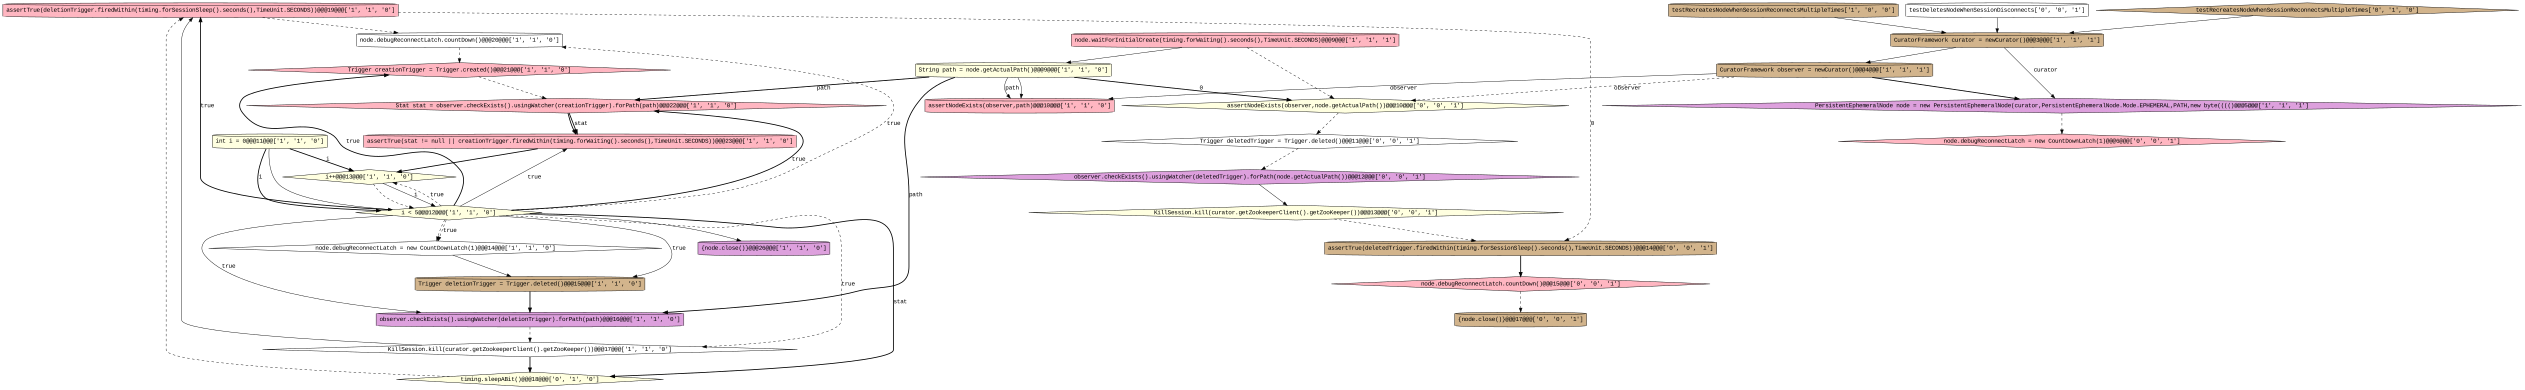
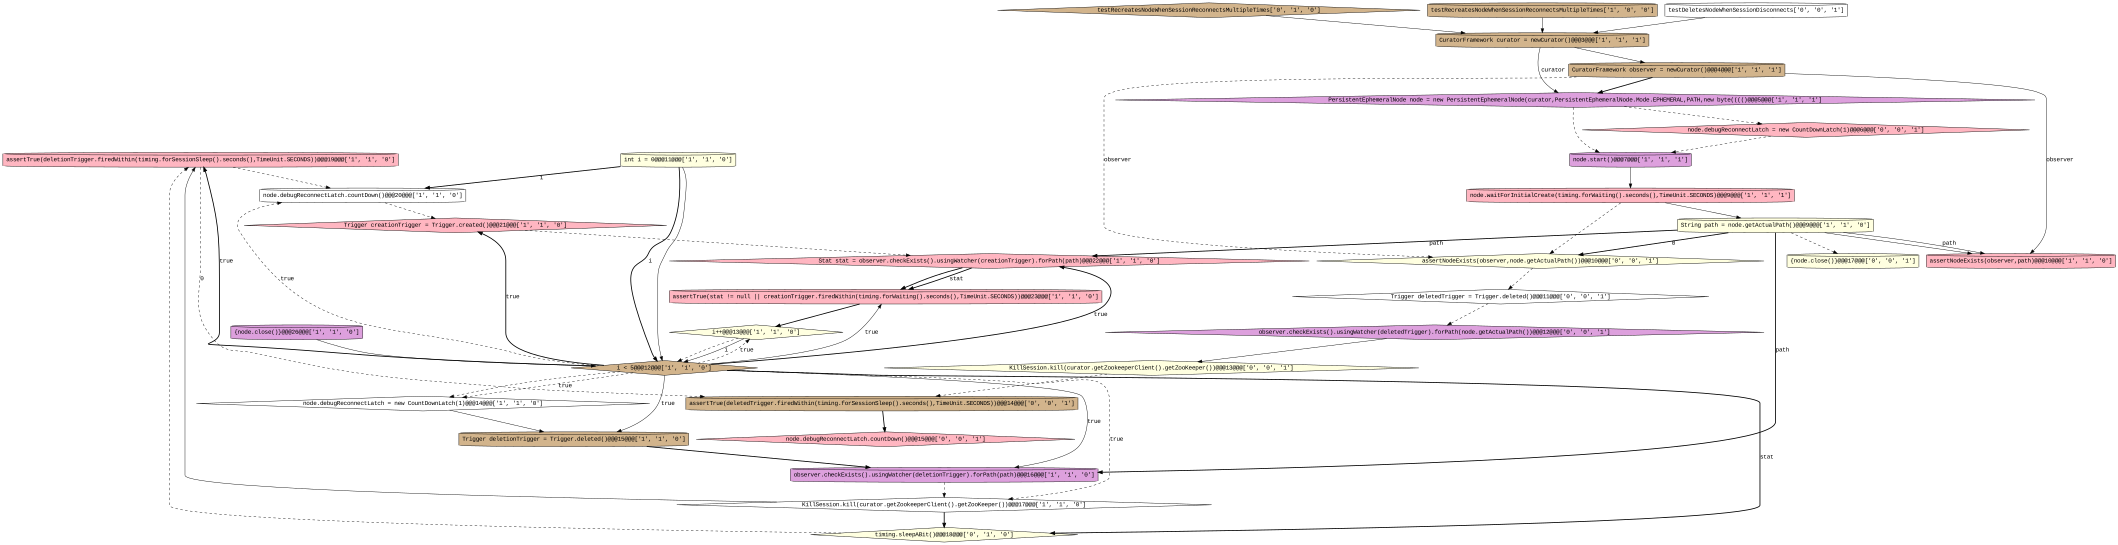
edge "int i = 0@@@11@@@['1', '1', '0']" -> "i++@@@13@@@['1', '1', '0']": now "int i = 0@@@11@@@['1', '1', '0']" -> "node.debugReconnectLatch.countDown()@@@20@@@['1', '1', '0']"
node "node.start()@@@7@@@['1', '1', '1']": added
node "i < 5@@@12@@@['1', '1', '0']": fillcolor lightyellow -> tan
edge "i < 5@@@12@@@['1', '1', '0']" -> "{node.close()}@@@26@@@['1', '1', '0']": reversed
edge "node.debugReconnectLatch.countDown()@@@15@@@['0', '0', '1']" -> "{node.close()}@@@17@@@['0', '0', '1']": now "String path = node.getActualPath()@@@9@@@['1', '1', '0']" -> "{node.close()}@@@17@@@['0', '0', '1']"
node "{node.close()}@@@17@@@['0', '0', '1']": fillcolor tan -> lightyellow
